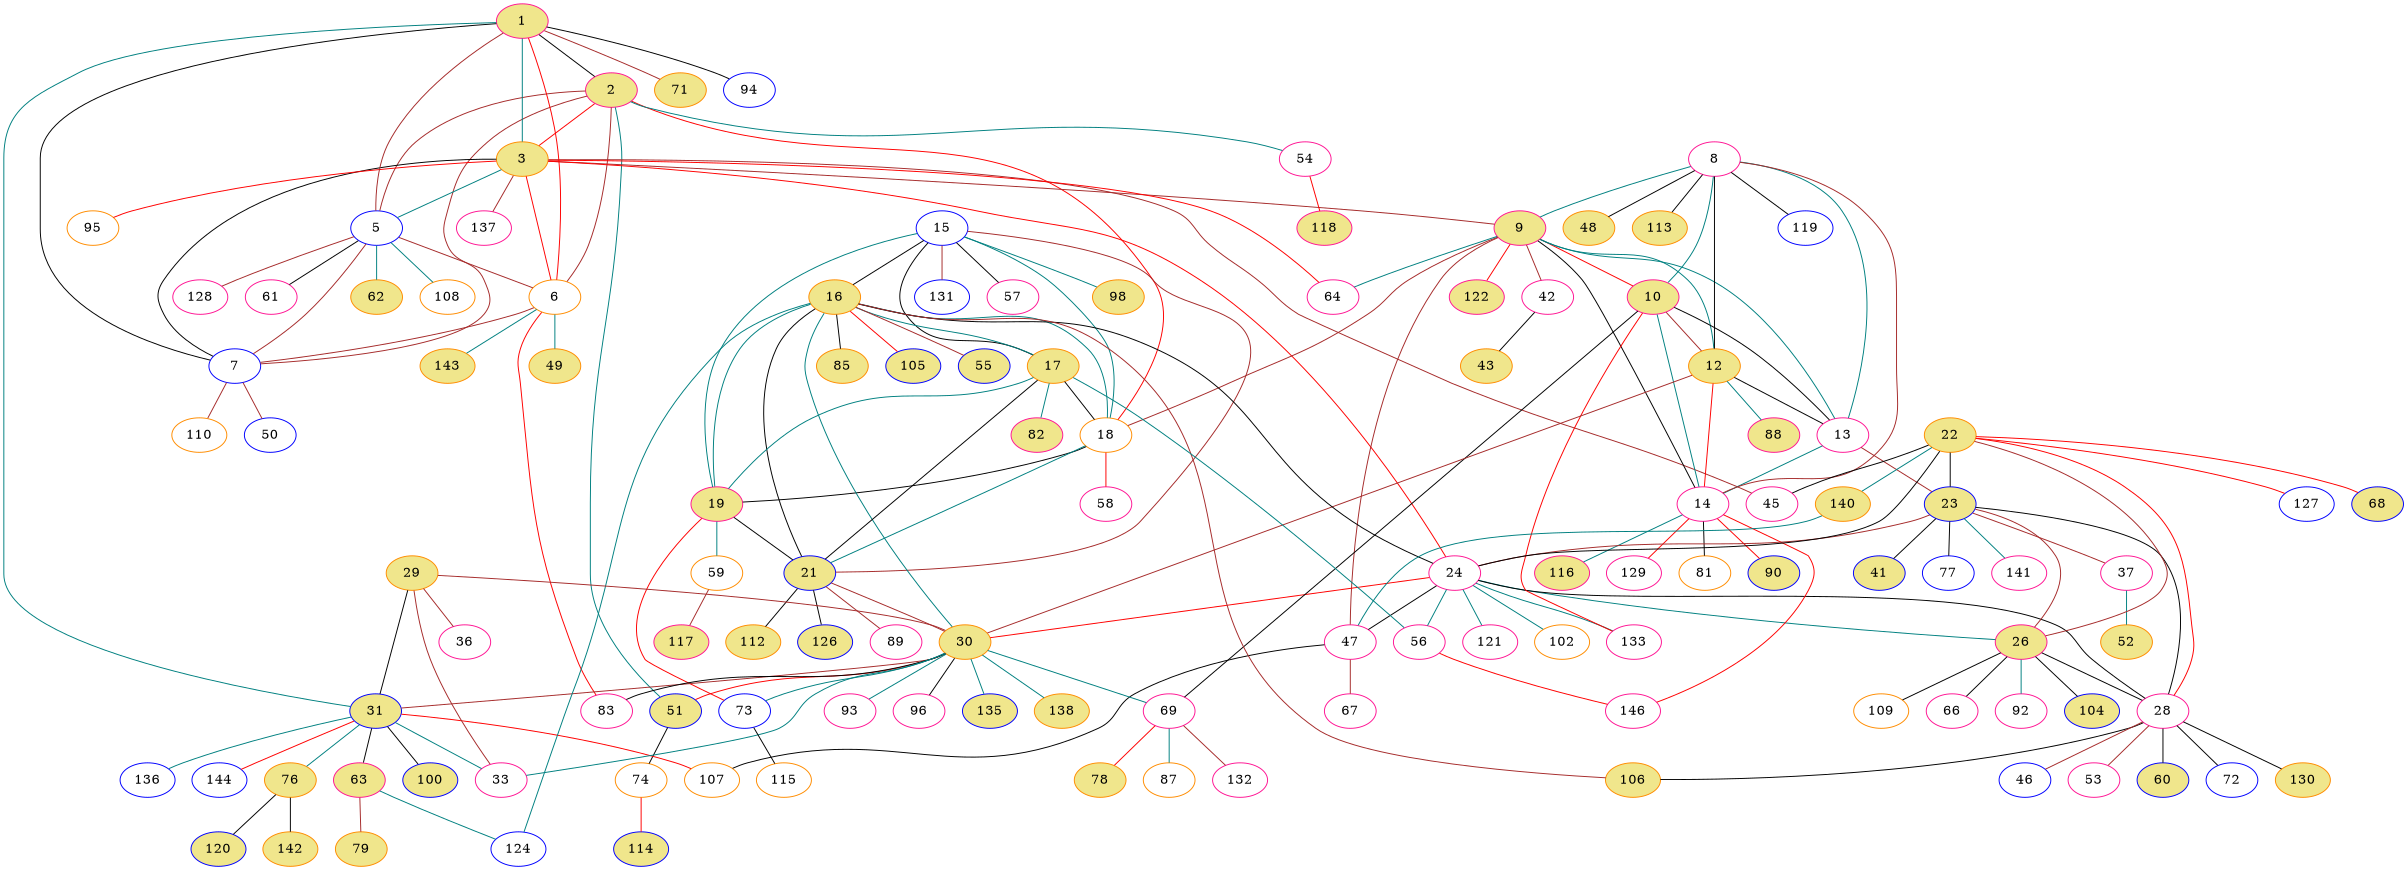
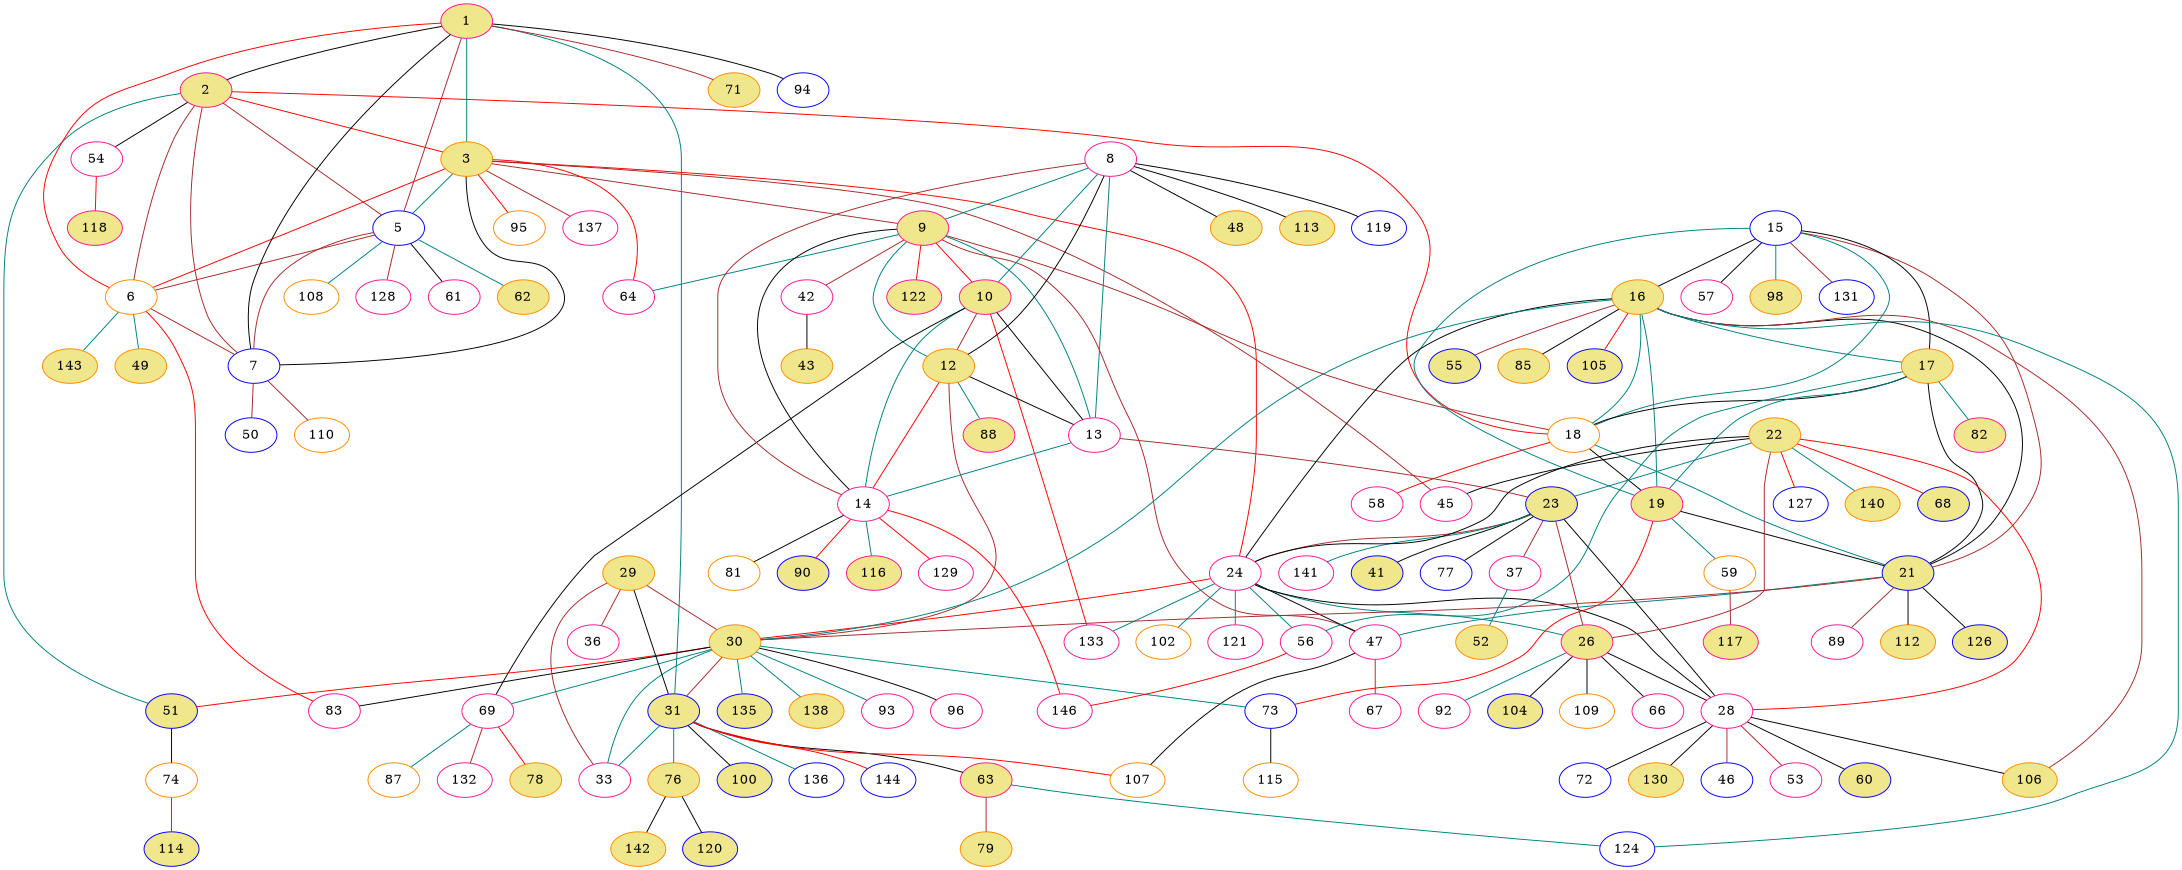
edge "2" -- "54": color teal -> black
edge "22" -- "23": color black -> teal
edge "140" -- "47": now "21" -- "47"
